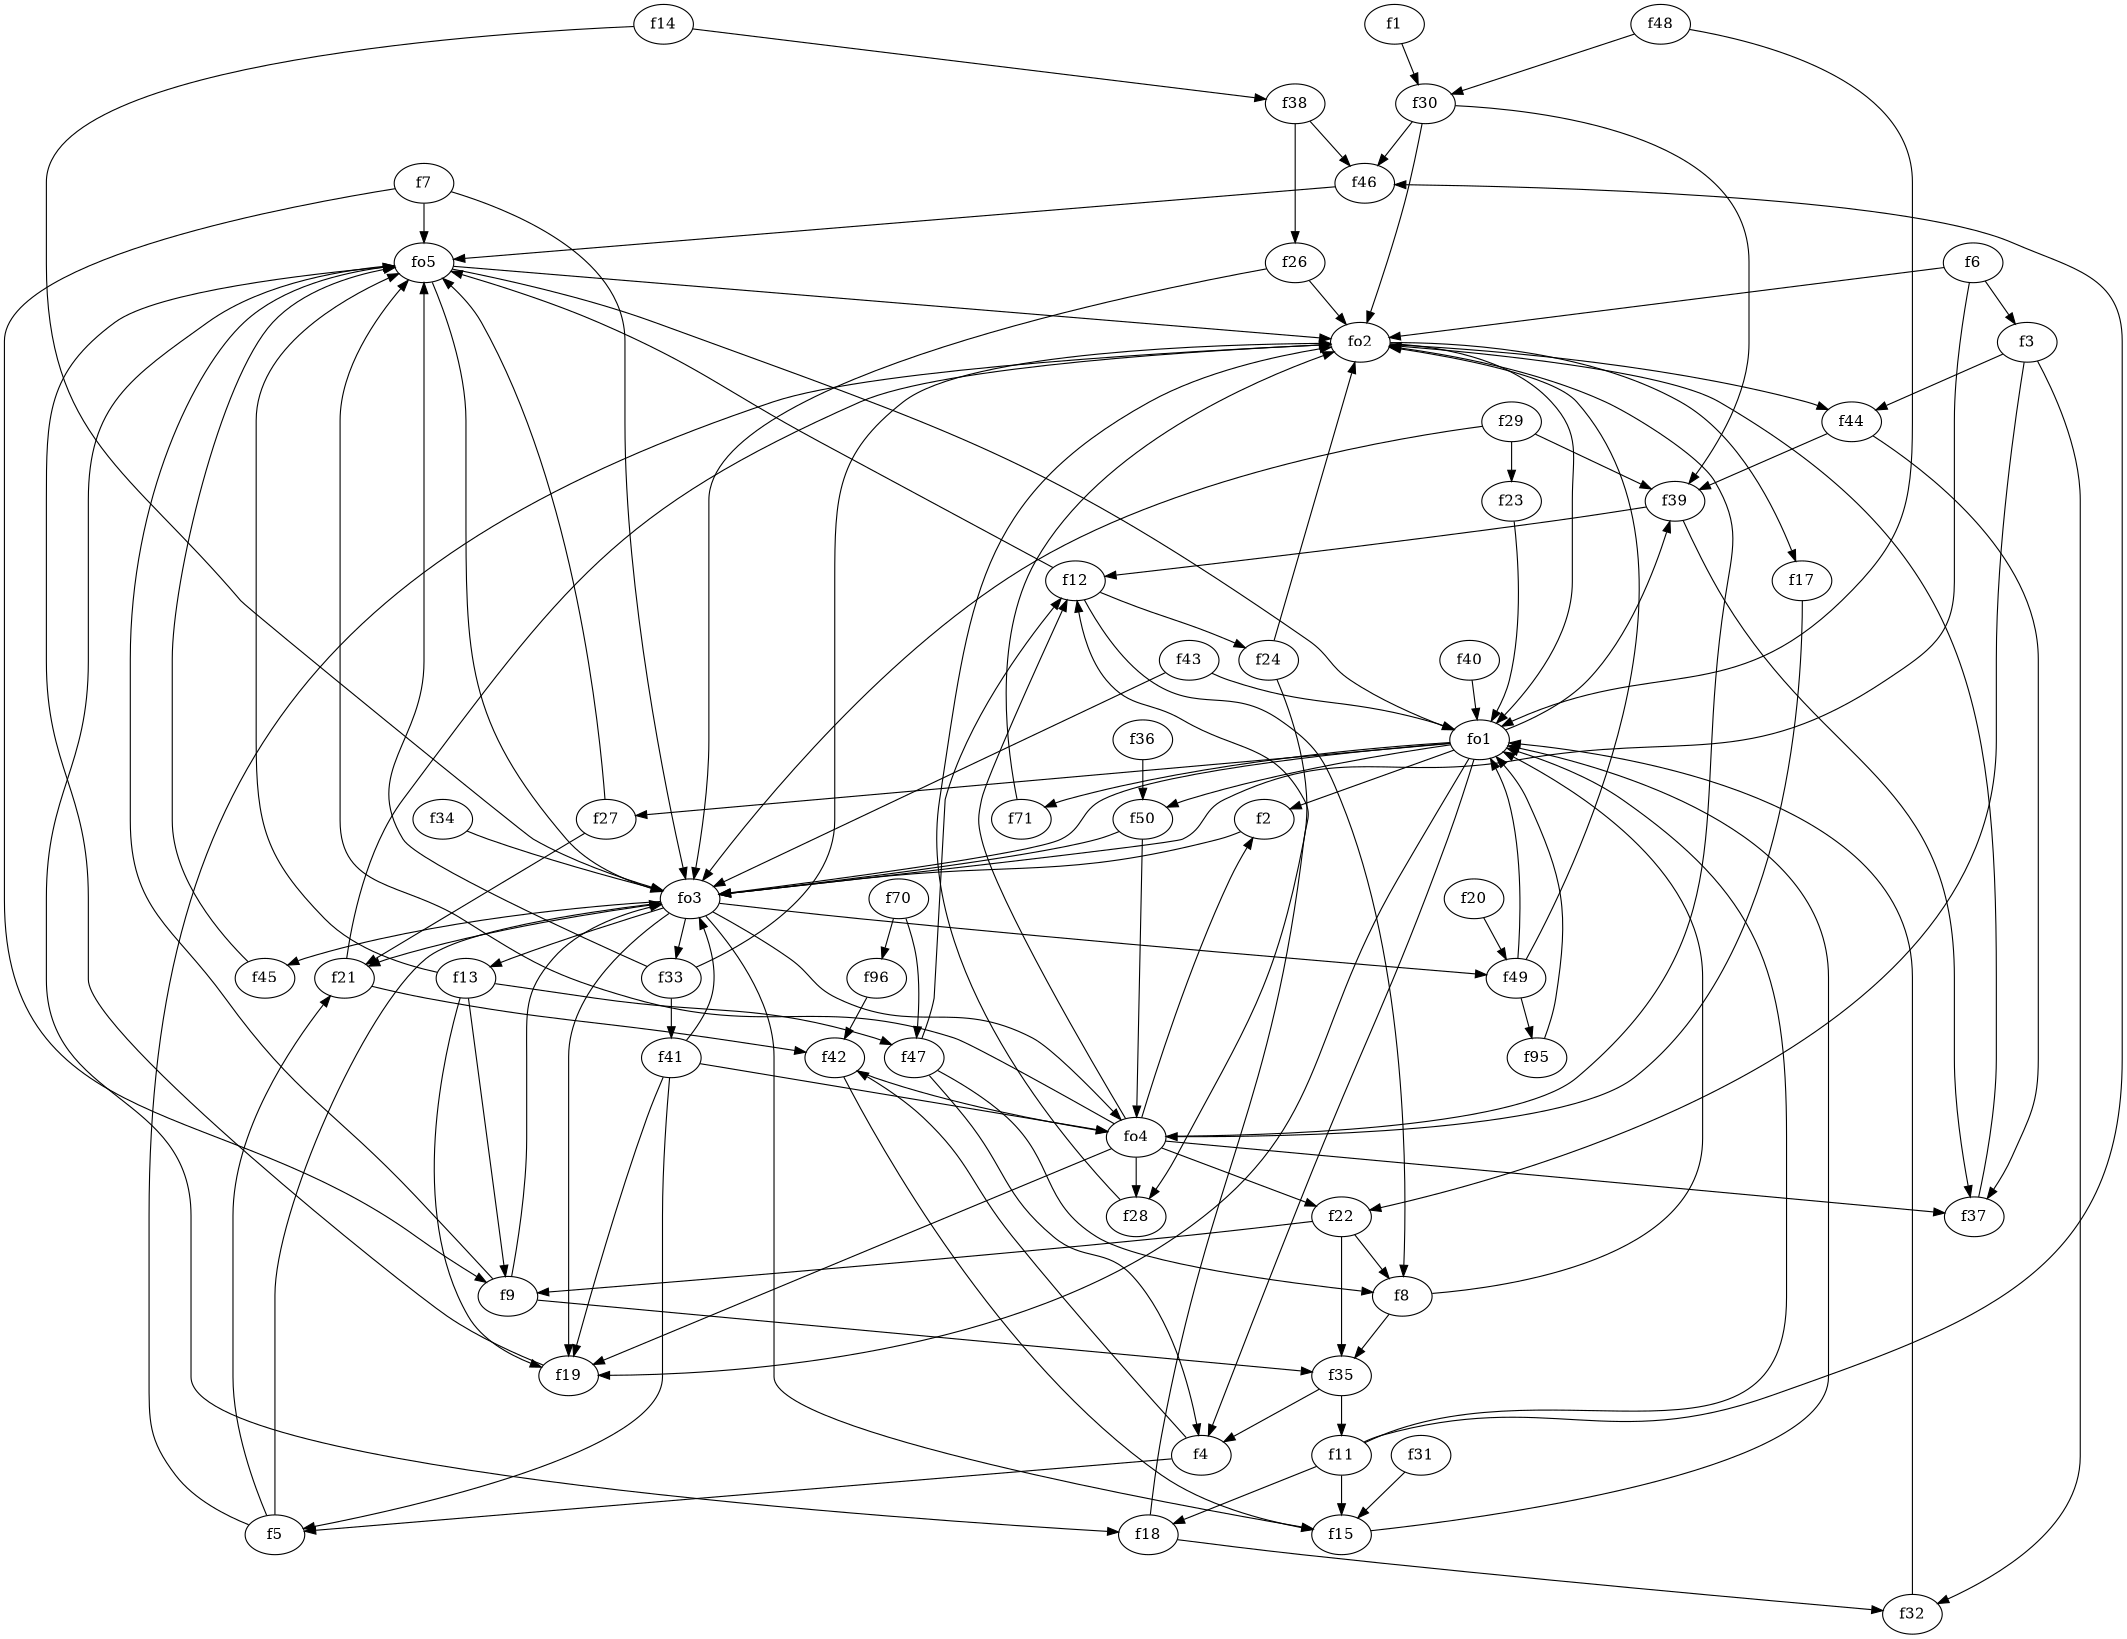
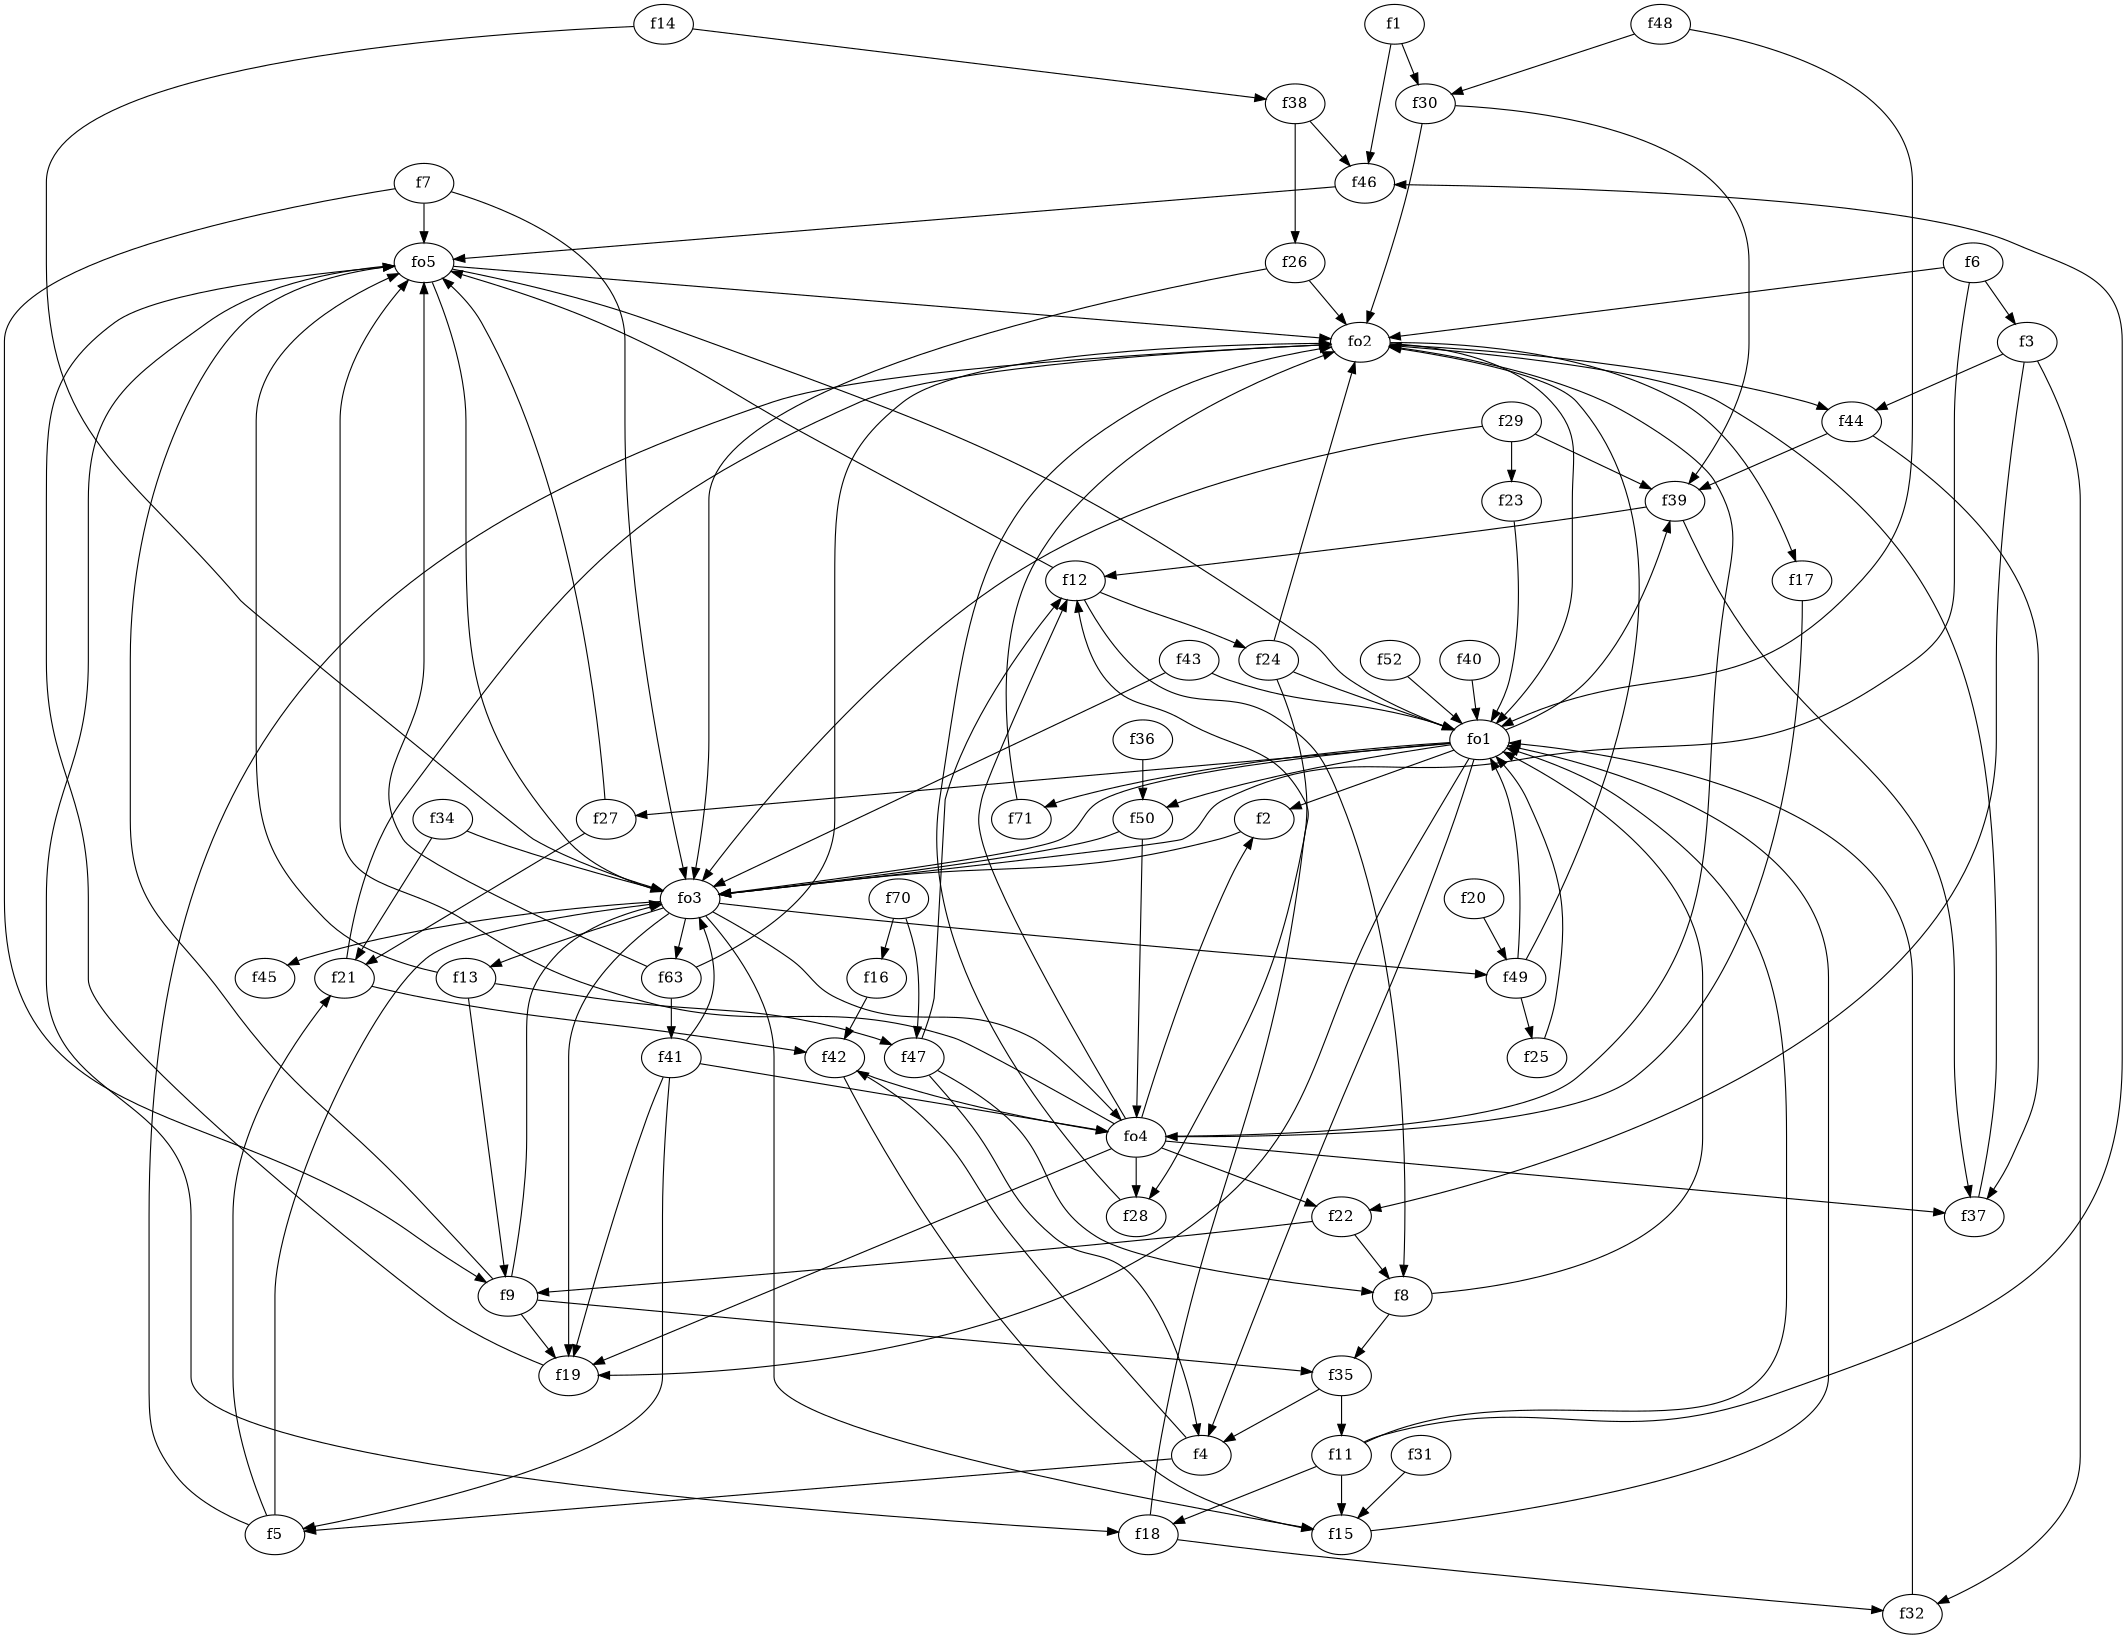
edge "f30" -> "f46": now "f1" -> "f46"
edge "f45" -> "fo5": removed
node "f52": added
edge "f24" -> "fo1": added
edge "fo3" -> "f21": now "f34" -> "f21"
node "f33": label "f33" -> "f63"
node "f96": label "f96" -> "f16"
node "f95": label "f95" -> "f25"
edge "f13" -> "f19": now "f9" -> "f19"
edge "f22" -> "f35": removed
